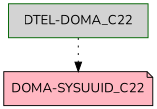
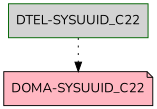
node "DTEL-DOMA_C22": label "DTEL-DOMA_C22" -> "DTEL-SYSUUID_C22"
